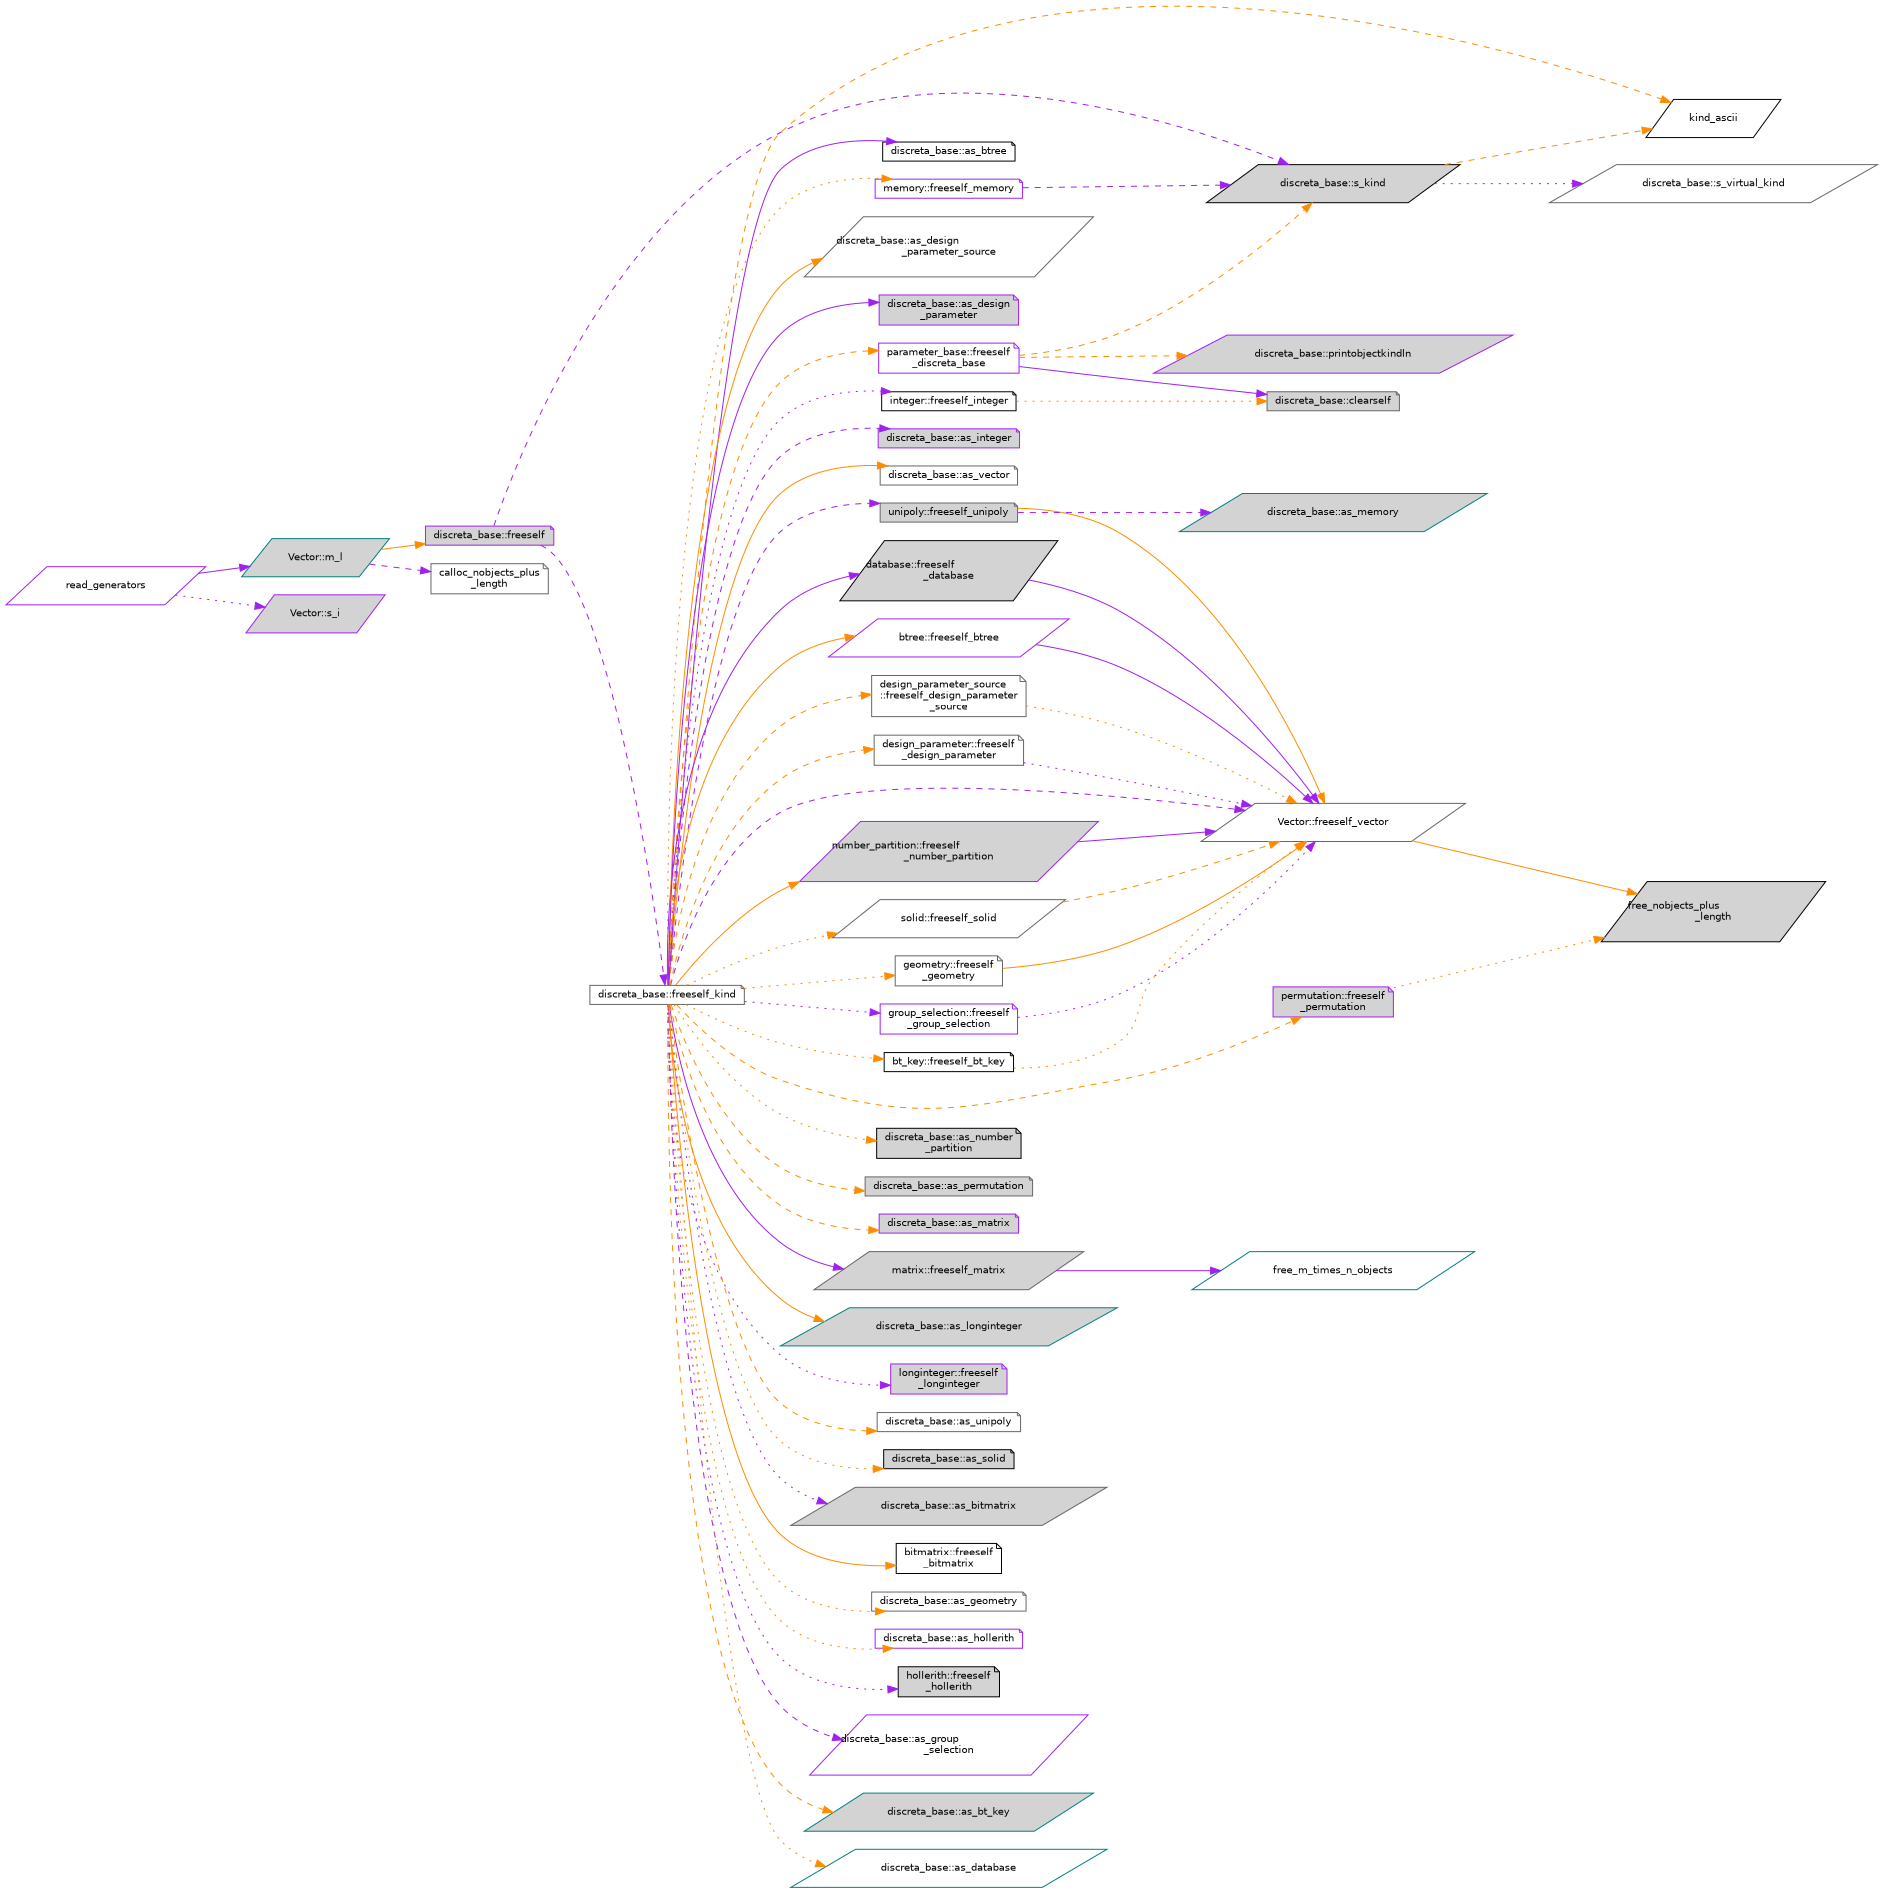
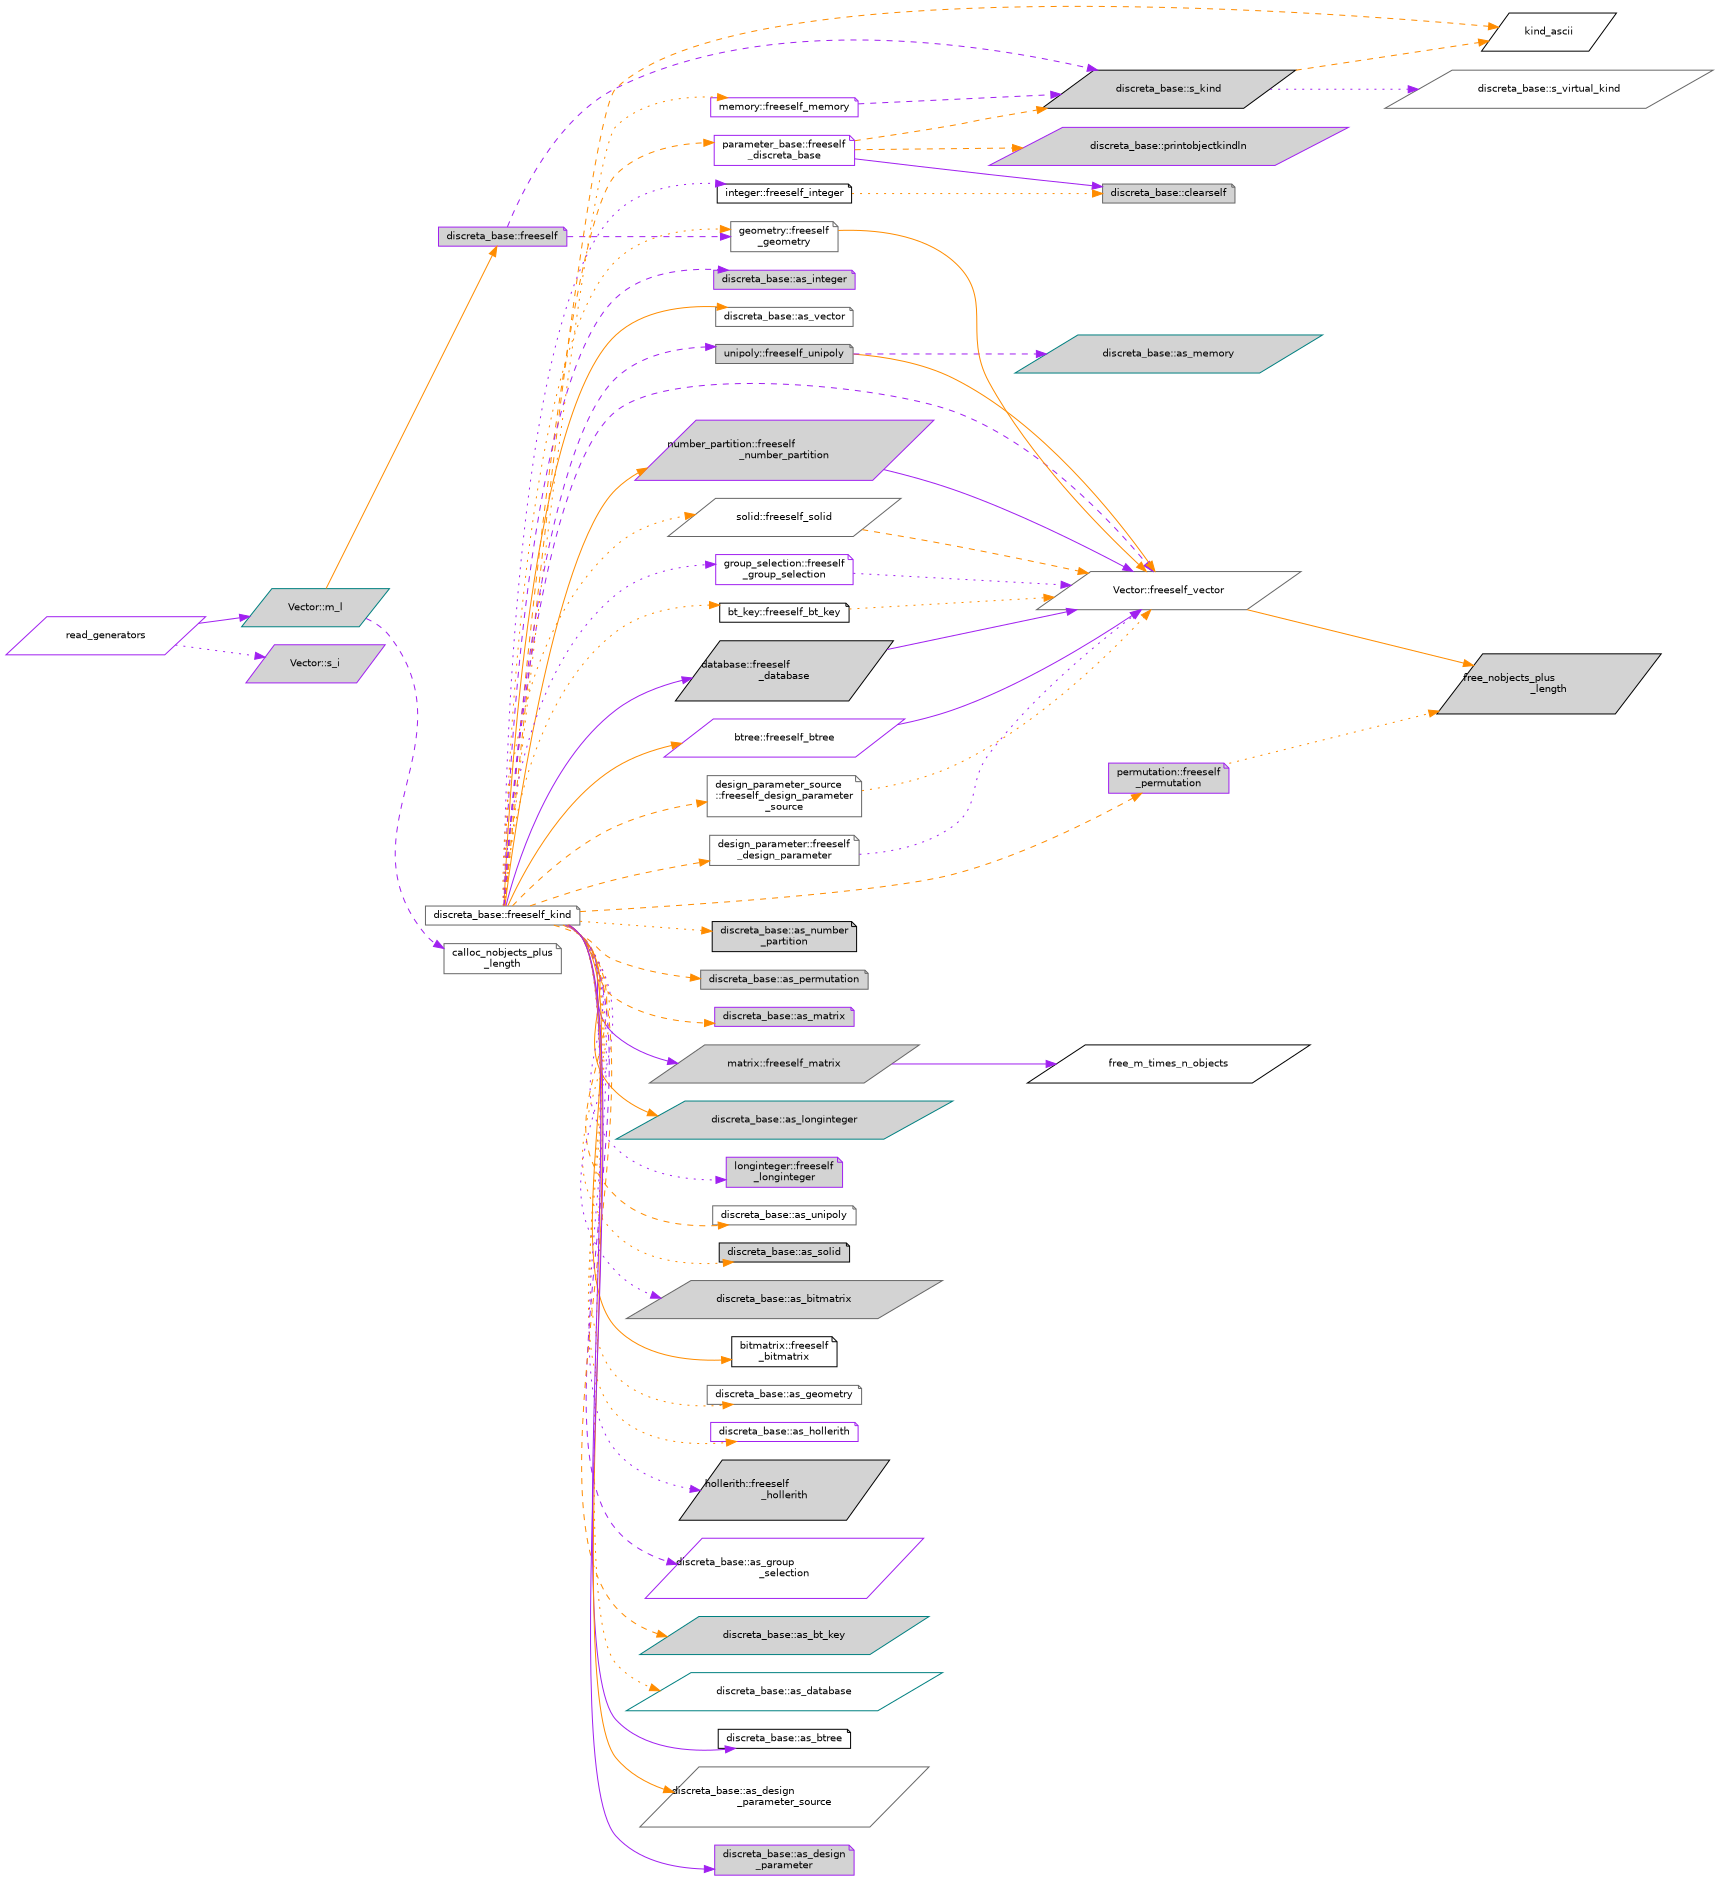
edge "discreta_base::freeself" -> "discreta_base::freeself_kind": now "discreta_base::freeself" -> "geometry::freeself _geometry"
node "free_m_times_n_objects": color teal -> black
node "hollerith::freeself _hollerith": shape note -> parallelogram
